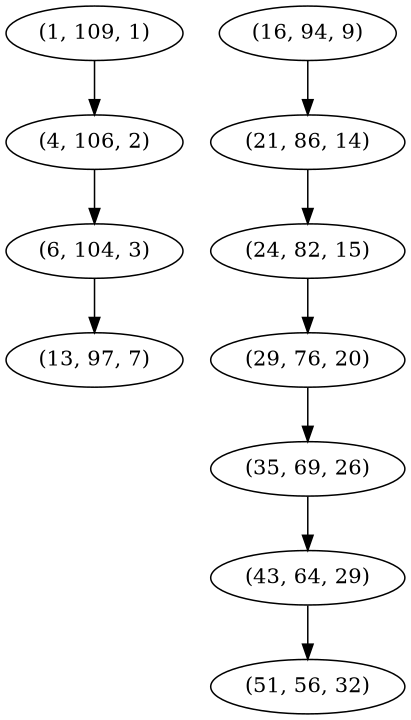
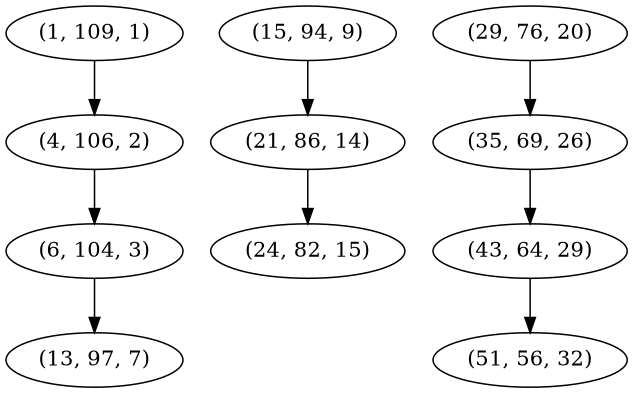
node "(16, 94, 9)": label "(16, 94, 9)" -> "(15, 94, 9)"
edge "(24, 82, 15)" -> "(29, 76, 20)": removed
